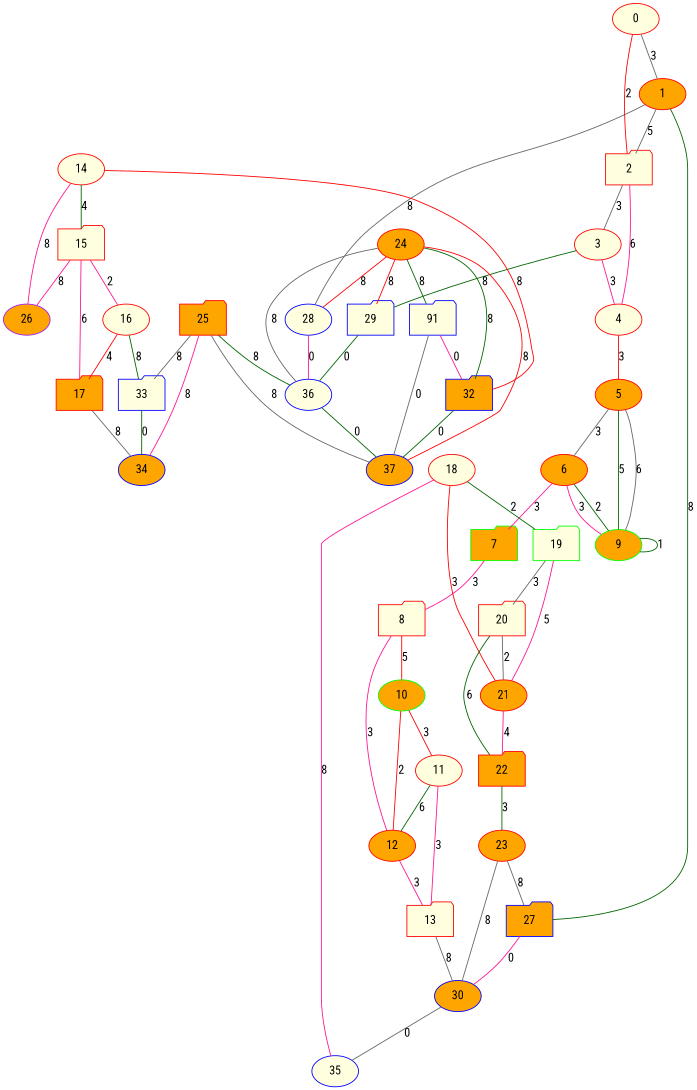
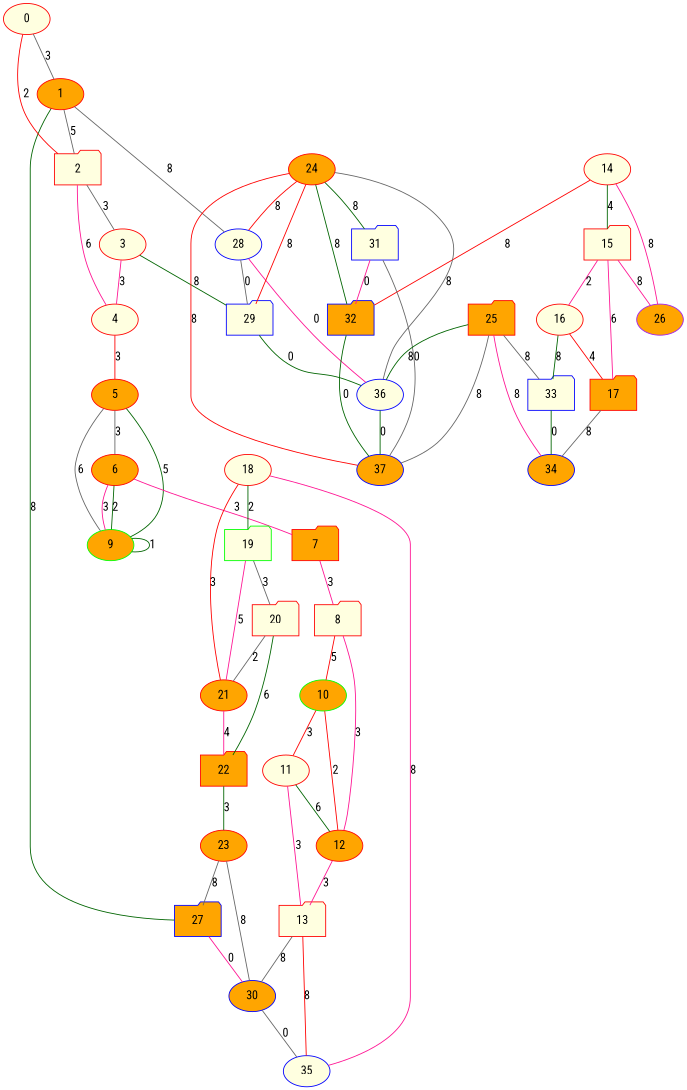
edge "28" -- "29": added, label "0"
node "91": label "91" -> "31"
node "7": color green -> red
edge "13" -- "35": added, label "8"
